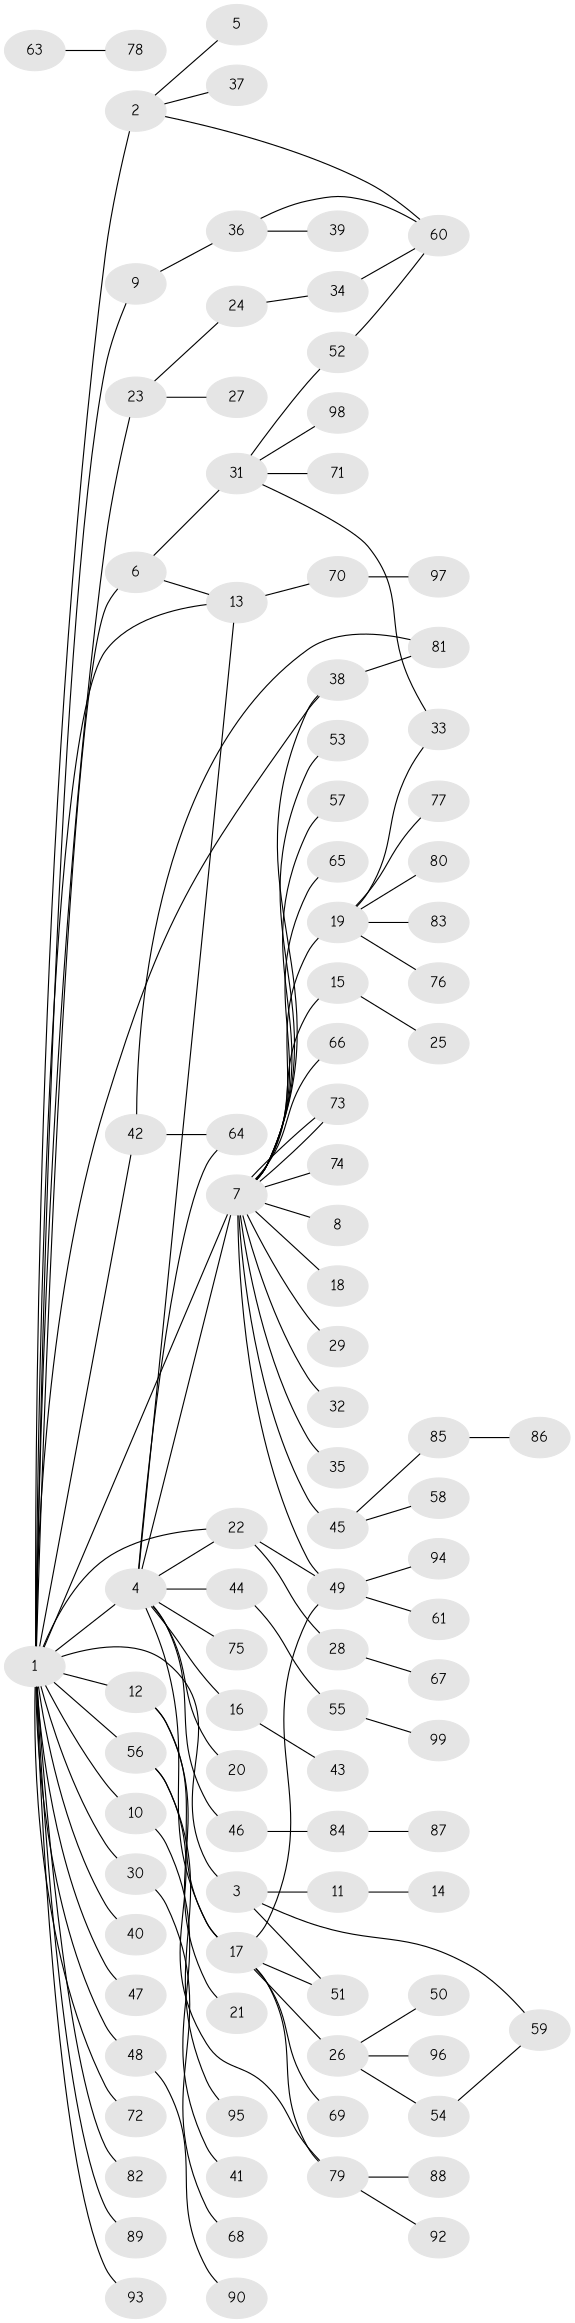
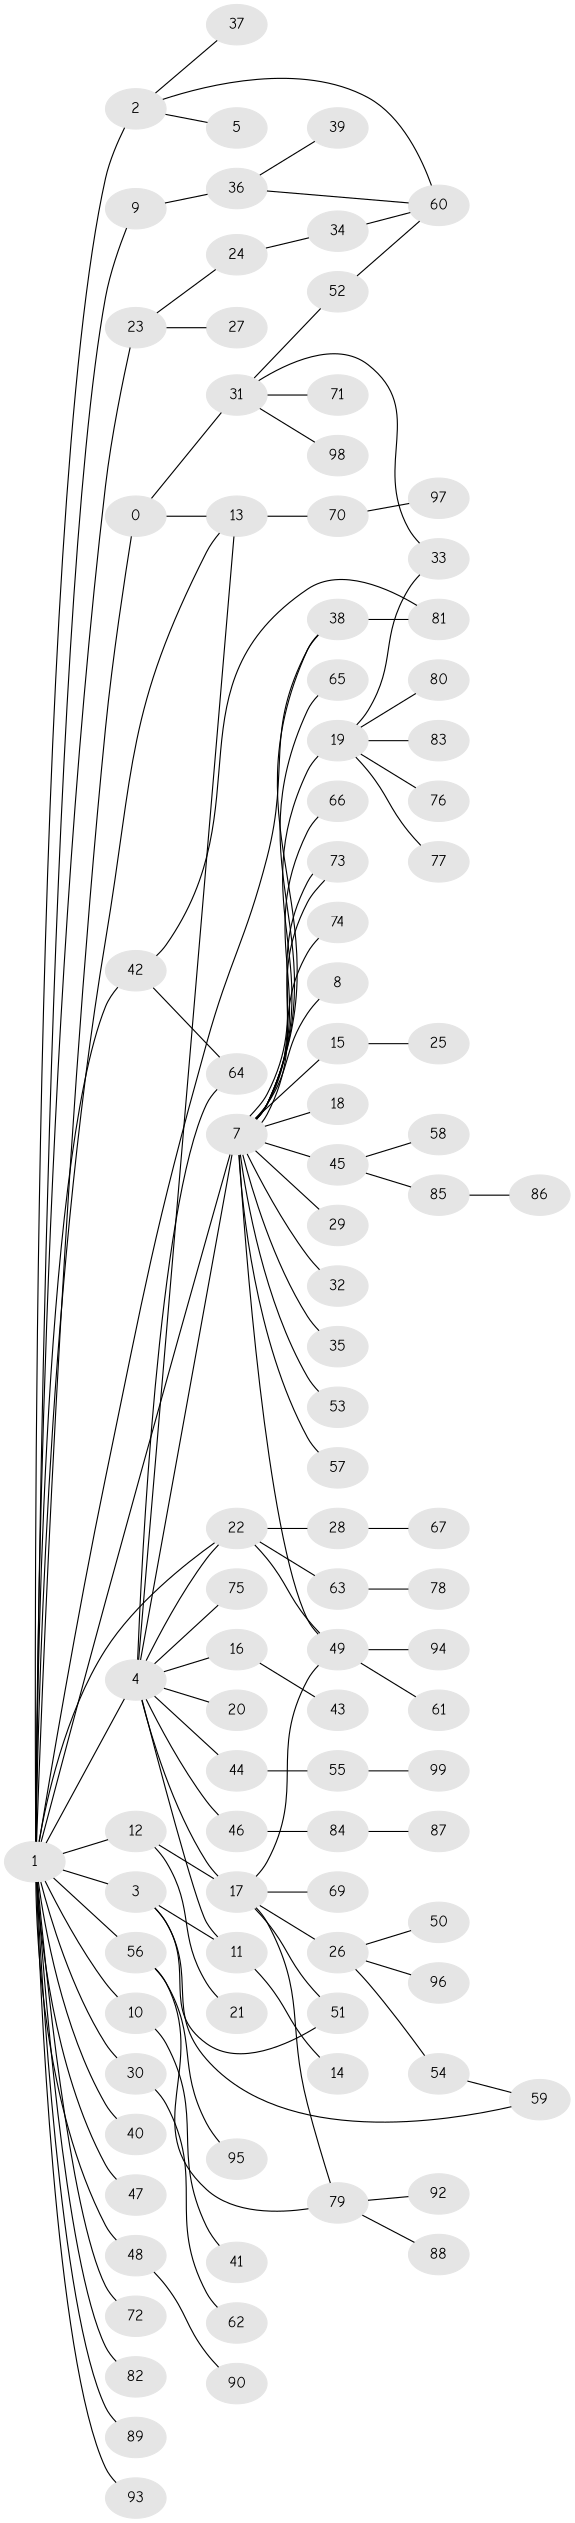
node "6": label "6" -> "0"
edge "22" -- "63": added
edge "4" -- "11": added
node "68": label "68" -> "62"
